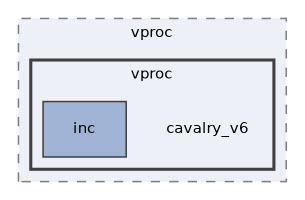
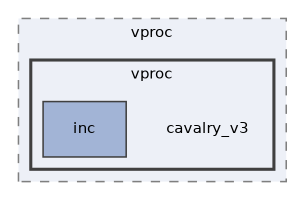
node "cavalry_v6": label "cavalry_v6" -> "cavalry_v3"
